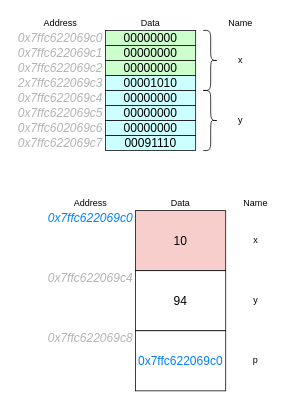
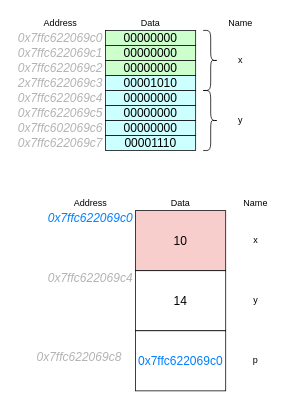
node "00091110": label "00091110" -> "00001110"
node "94": label "94" -> "14"
node "0x7ffc622069c8": moved (90, 338) -> (79, 357)
